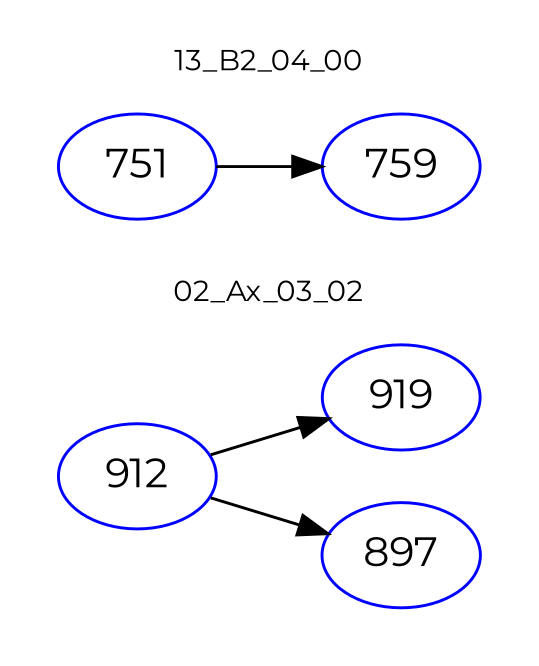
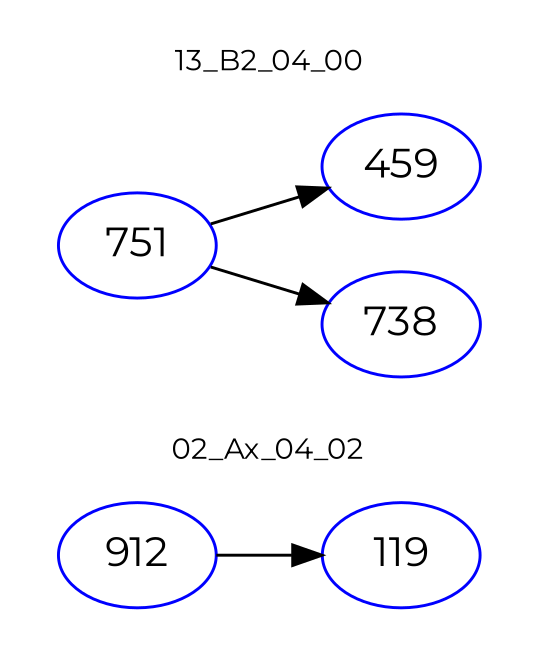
node "759": label "759" -> "459"
cluster "02_Ax_03_02": label "02_Ax_03_02" -> "02_Ax_04_02"
node "738": added
node "919": label "919" -> "119"
node "897": removed
